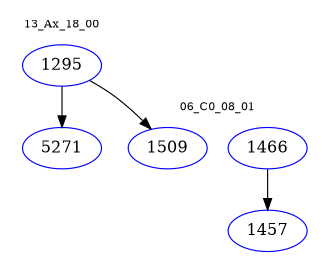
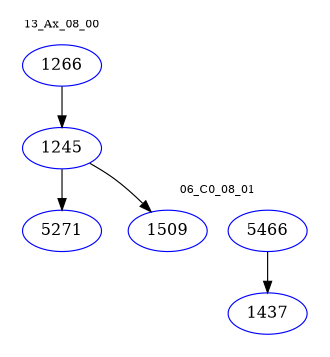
cluster "13_Ax_18_00": label "13_Ax_18_00" -> "13_Ax_08_00"
node "1295": label "1295" -> "1245"
node "1266": added
node "1466": label "1466" -> "5466"
node "1457": label "1457" -> "1437"
